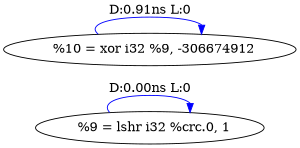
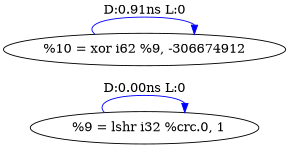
node "%10 = xor i32 %9, -306674912": label "%10 = xor i32 %9, -306674912" -> "%10 = xor i62 %9, -306674912"
